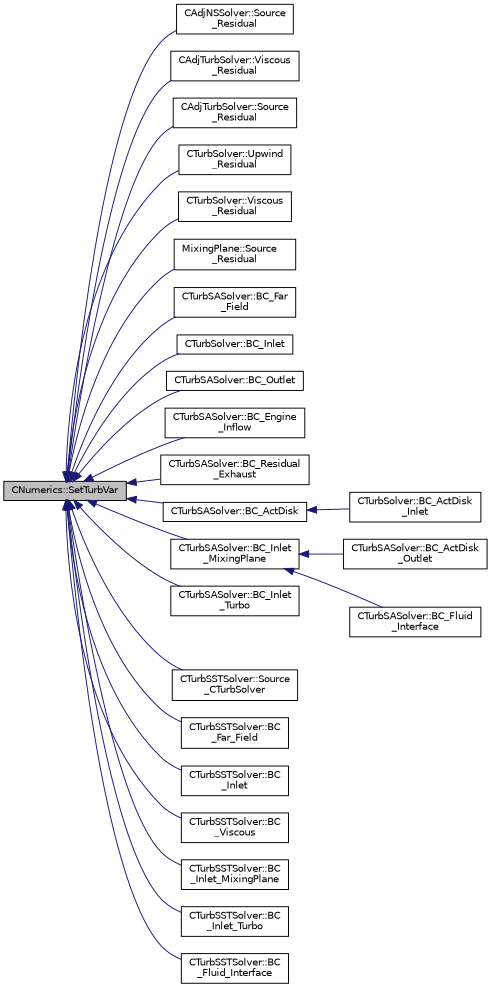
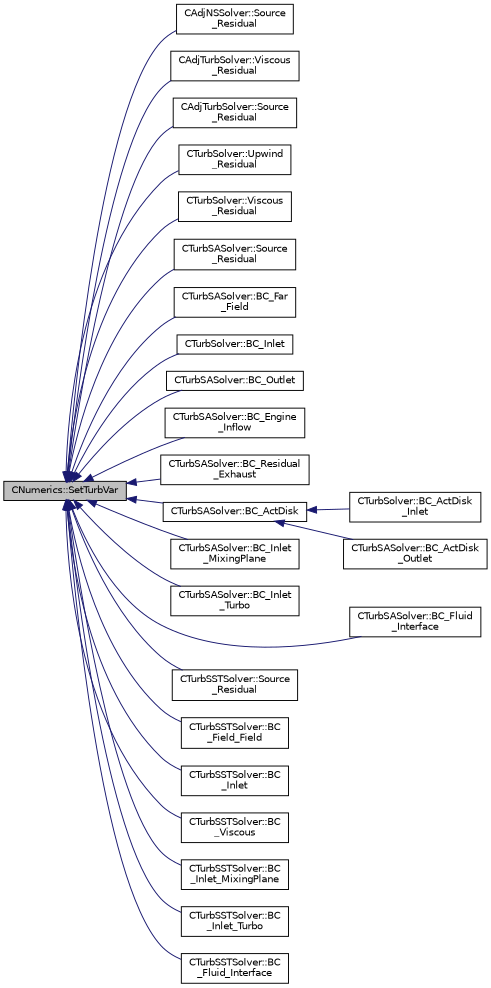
node "MixingPlane::Source _Residual": label "MixingPlane::Source _Residual" -> "CTurbSASolver::Source _Residual"
edge "CTurbSASolver::BC_ActDisk _Outlet" -> "CTurbSASolver::BC_Inlet _MixingPlane": now "CTurbSASolver::BC_ActDisk _Outlet" -> "CTurbSASolver::BC_ActDisk"
edge "CTurbSASolver::BC_Fluid _Interface" -> "CTurbSASolver::BC_Inlet _MixingPlane": now "CTurbSASolver::BC_Fluid _Interface" -> "CNumerics::SetTurbVar"
node "CTurbSSTSolver::Source _CTurbSolver": label "CTurbSSTSolver::Source _CTurbSolver" -> "CTurbSSTSolver::Source _Residual"
node "CTurbSSTSolver::BC _Far_Field": label "CTurbSSTSolver::BC _Far_Field" -> "CTurbSSTSolver::BC _Field_Field"
